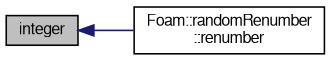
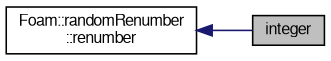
edge "Foam::randomRenumber ::renumber" -> "integer": reversed
